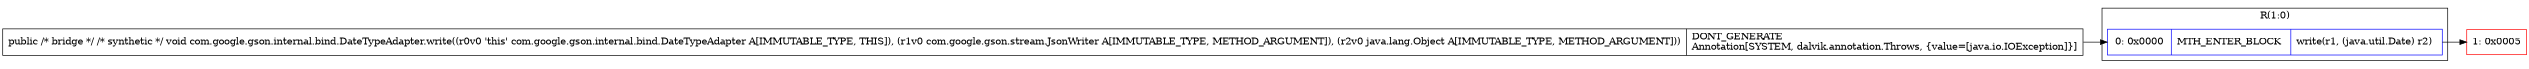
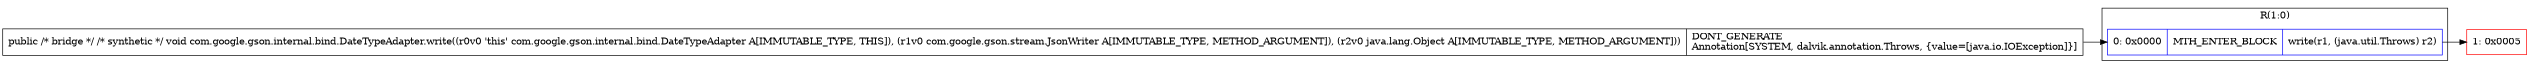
node "0: 0x0000": text "write(r1, (java.util.Date) r2)" -> "write(r1, (java.util.Throws) r2)"
